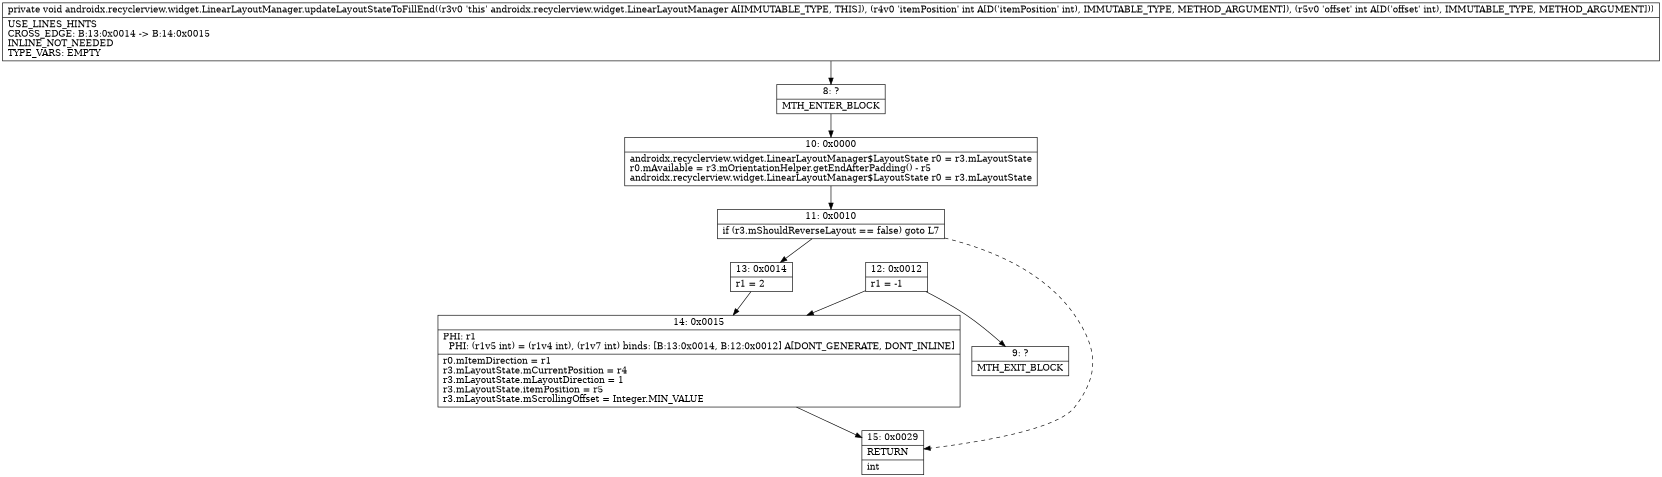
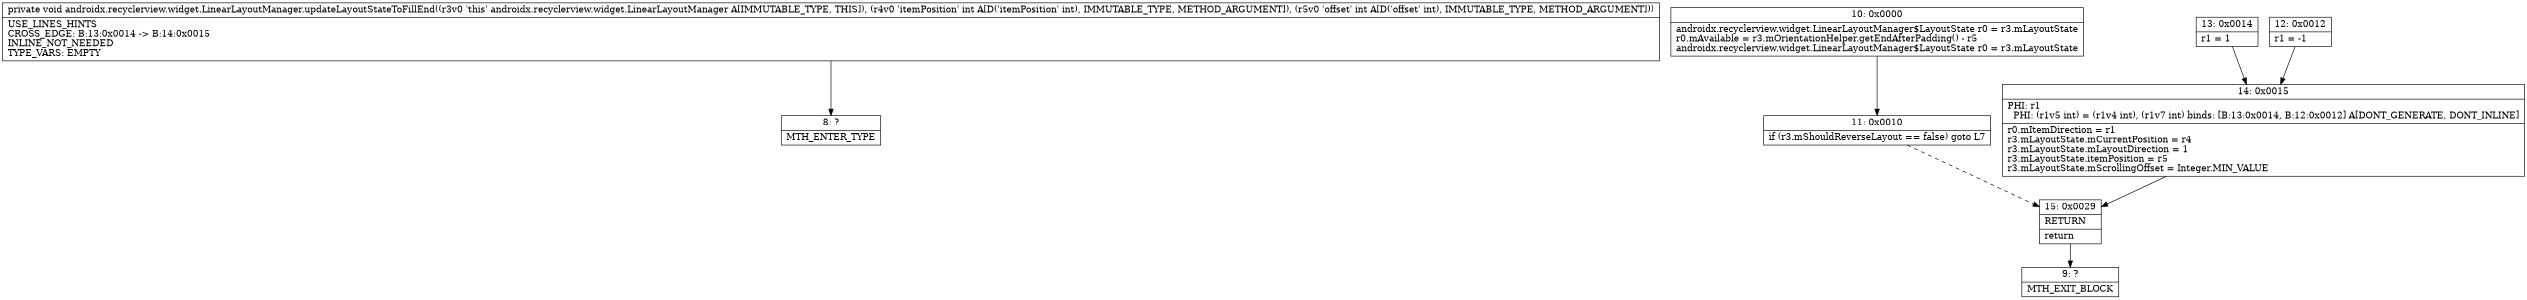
node "8: ?": text "MTH_ENTER_BLOCK" -> "MTH_ENTER_TYPE"
edge "8: ?" -> "10: 0x0000": removed
edge "11: 0x0010" -> "13: 0x0014": removed
node "13: 0x0014": text "r1 = 2" -> "r1 = 1"
edge "12: 0x0012" -> "9: ?": now "15: 0x0029" -> "9: ?"
node "15: 0x0029": text "int" -> "return"
